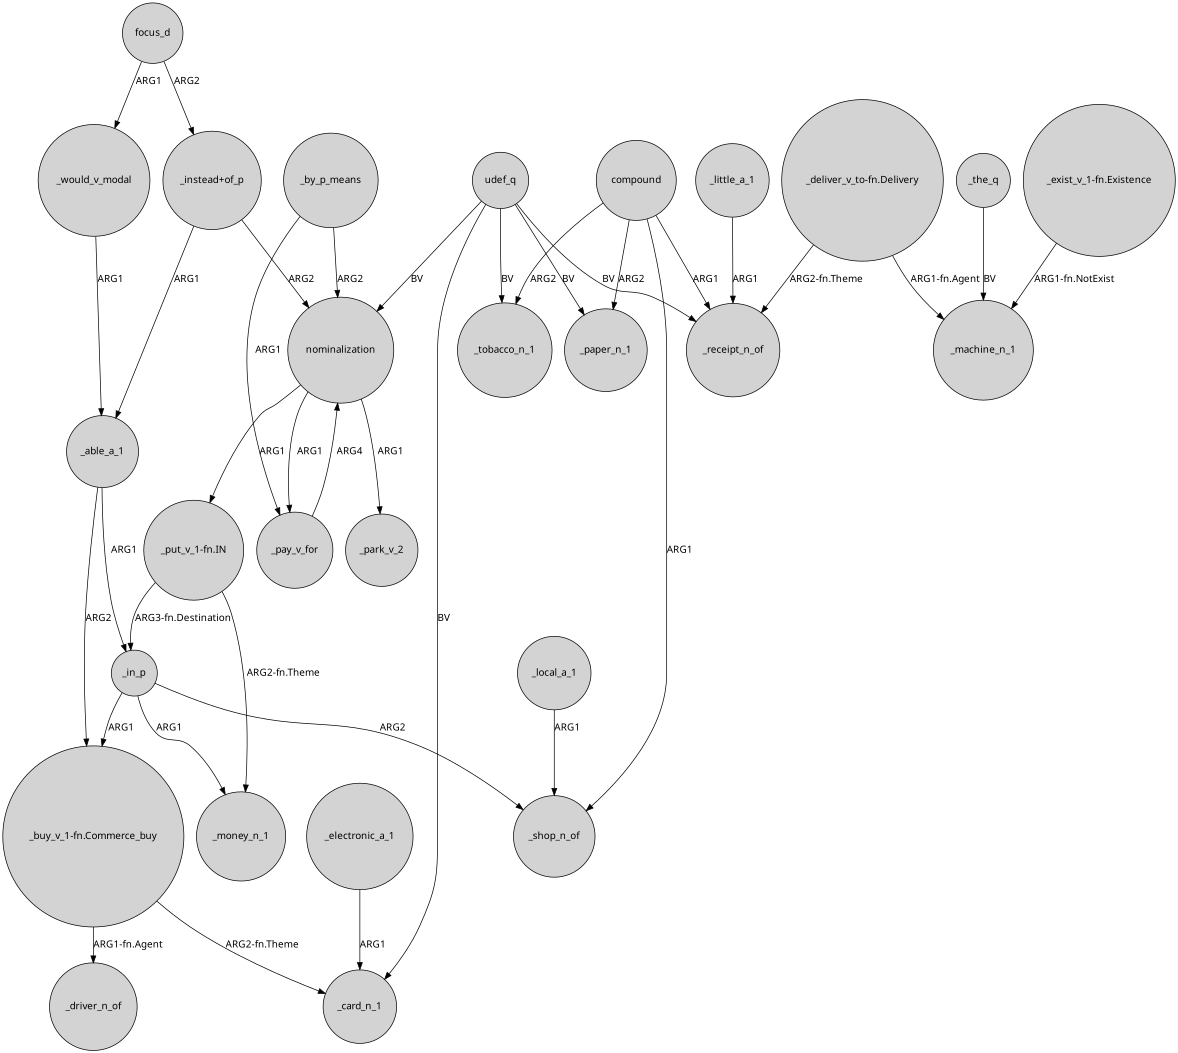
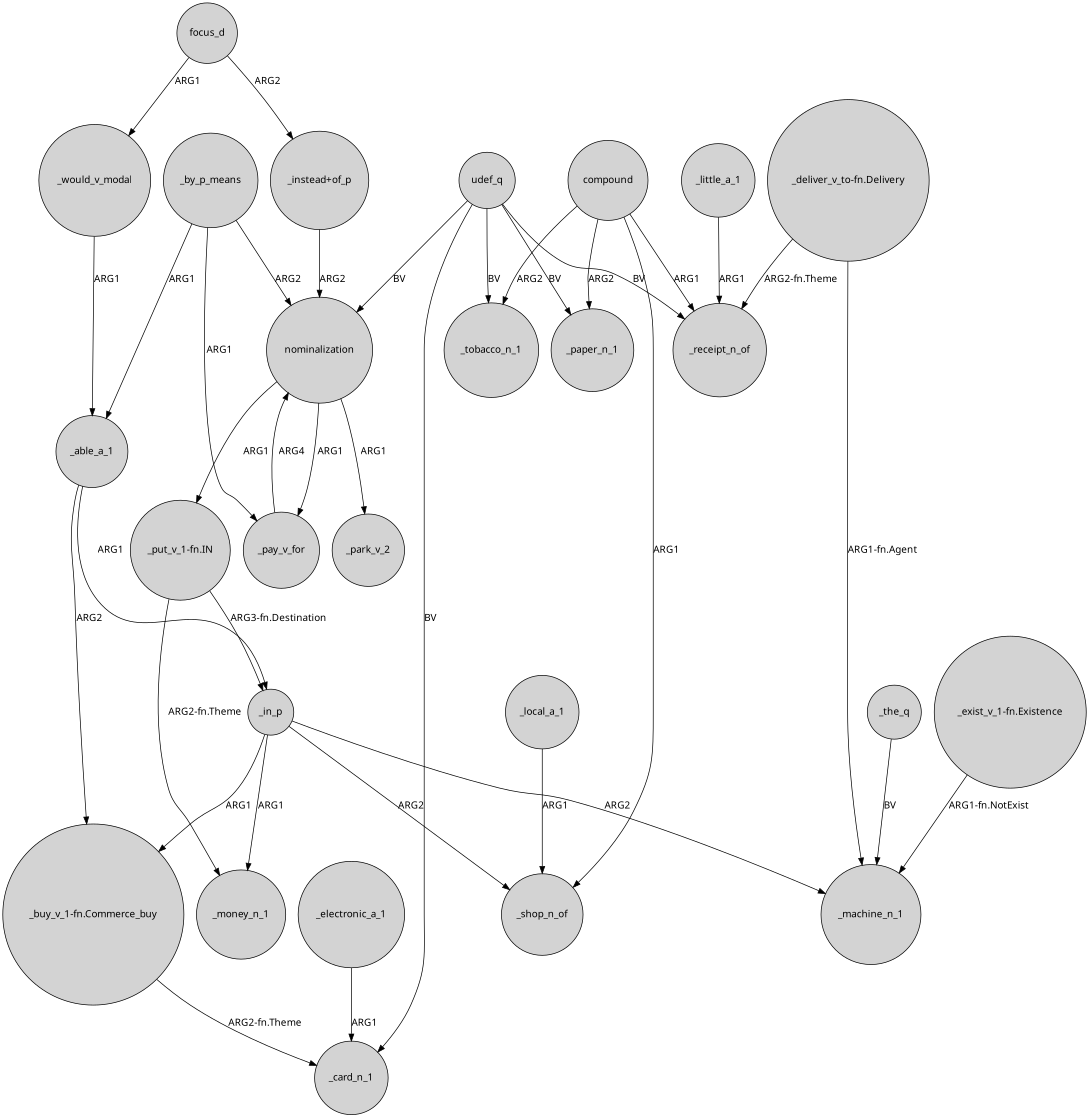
edge "_instead+of_p" -> "_able_a_1": now "_by_p_means" -> "_able_a_1"
edge "_in_p" -> "_machine_n_1": added, label "ARG2"
node "_driver_n_of": removed
